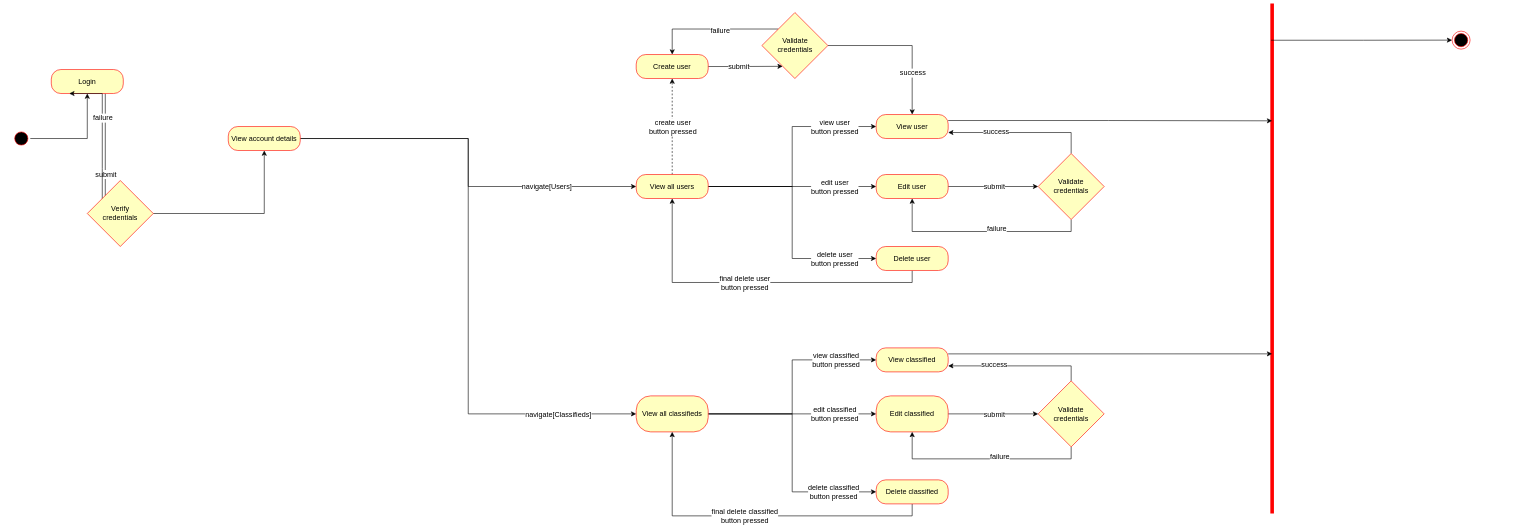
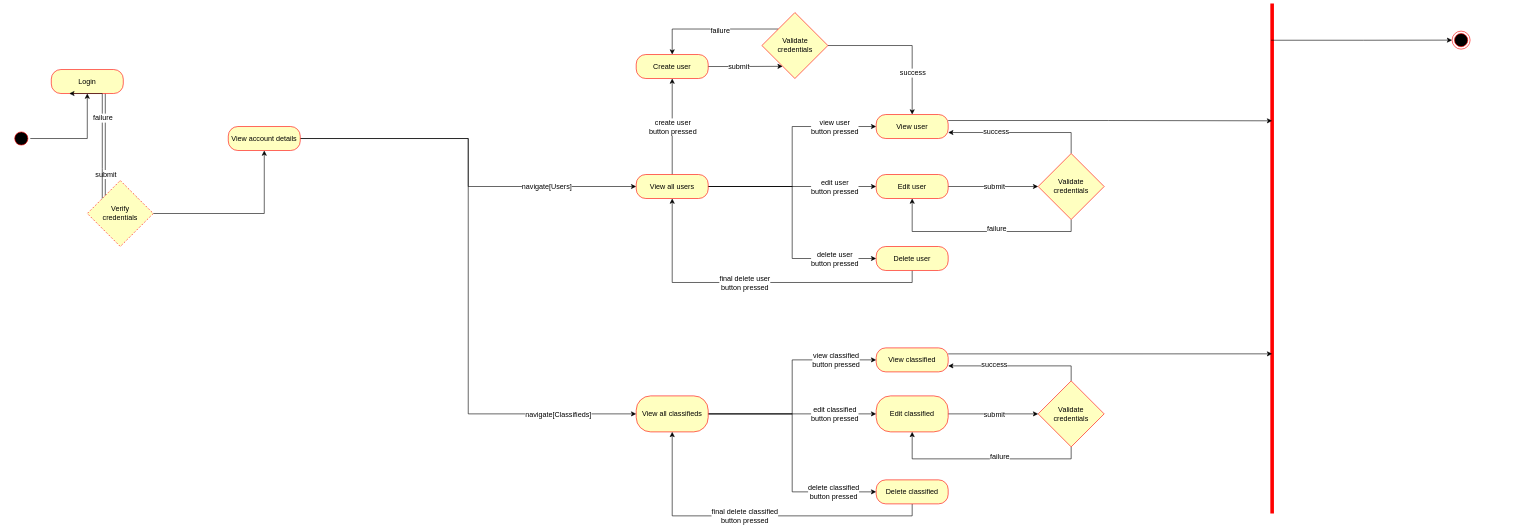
edge "View all users" -> "Create user": style dashed -> solid
node "Verify credentials": style solid -> dashed
